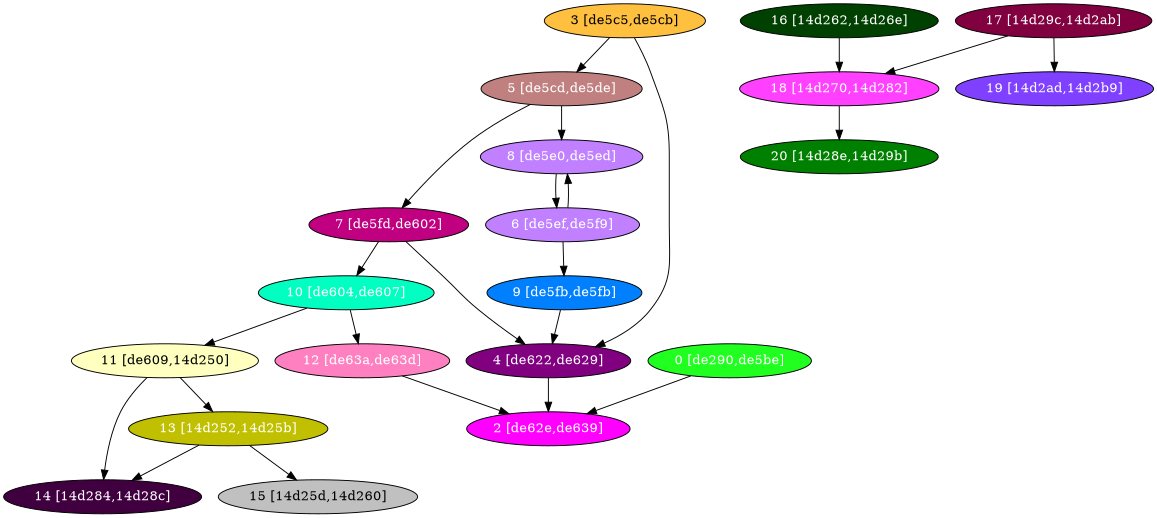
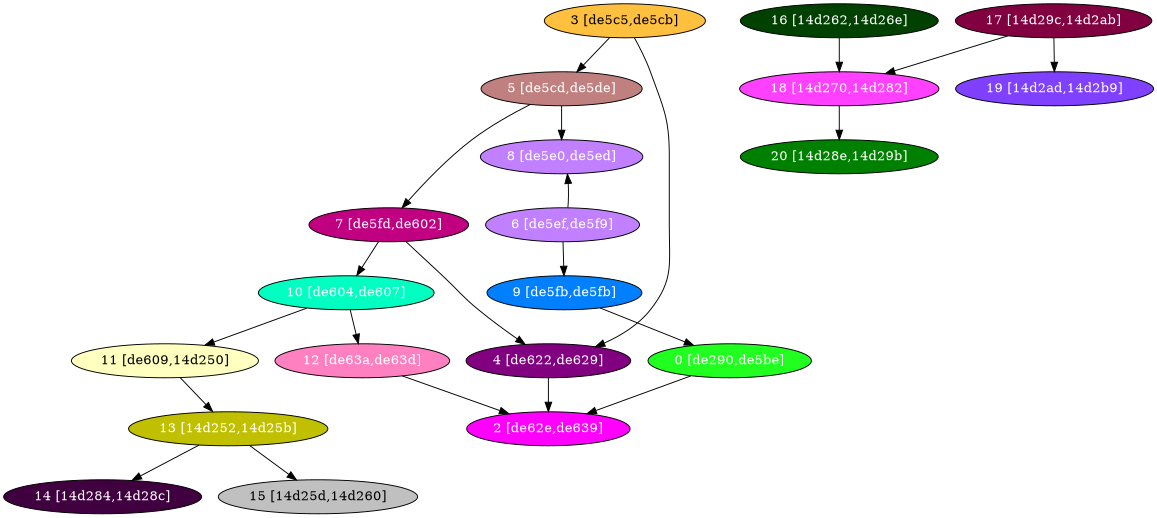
edge "8 [de5e0,de5ed]" -> "6 [de5ef,de5f9]": removed
edge "9 [de5fb,de5fb]" -> "4 [de622,de629]": now "9 [de5fb,de5fb]" -> "0 [de290,de5be]"
edge "11 [de609,14d250]" -> "14 [14d284,14d28c]": removed
